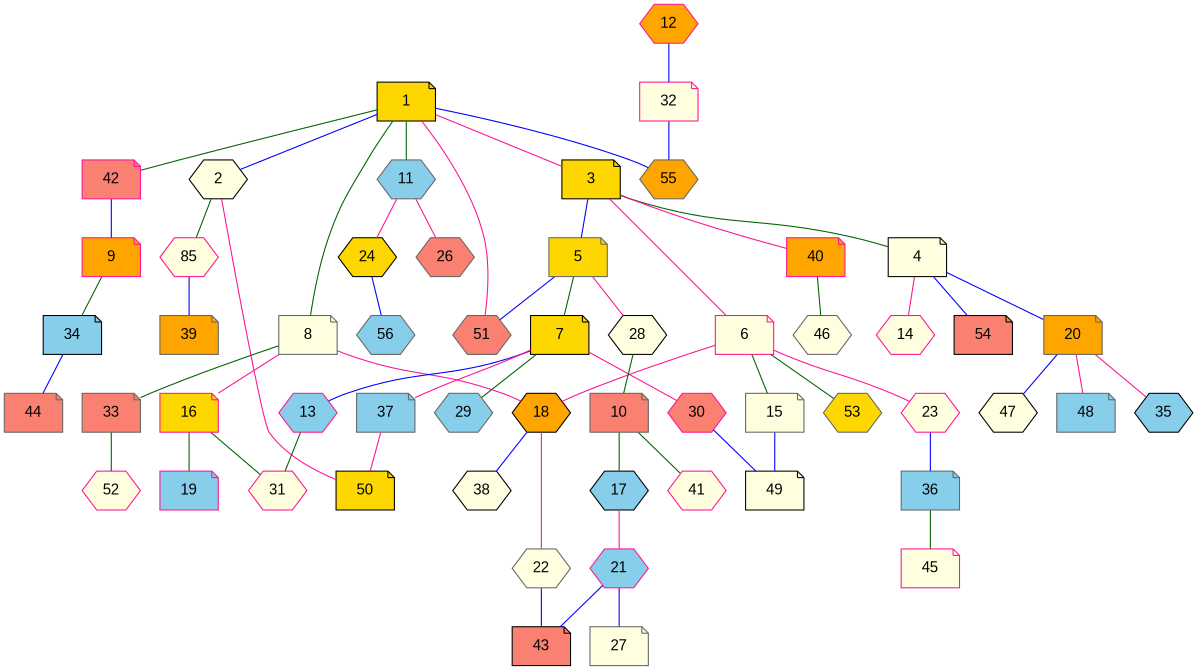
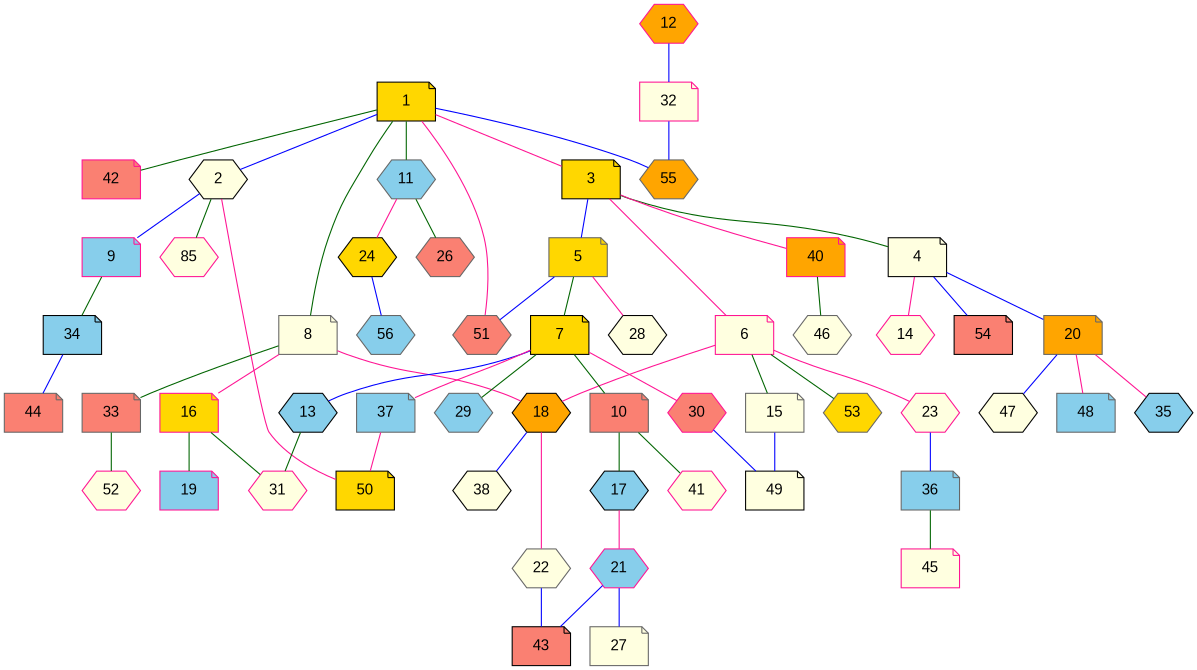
edge "42" -- "9": now "2" -- "9"
edge "11" -- "26": color deeppink -> darkgreen
node "9": fillcolor orange -> skyblue
node "39": removed
edge "28" -- "10": now "7" -- "10"
node "13": color deeppink -> black
